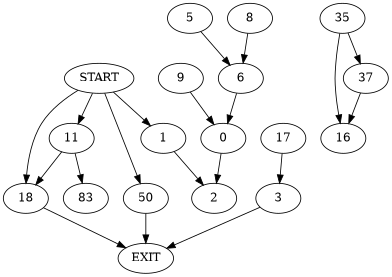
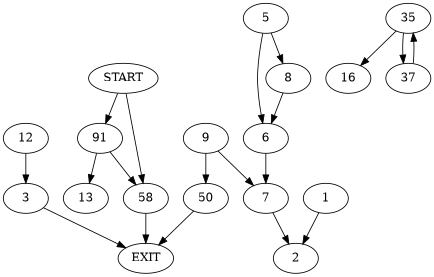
edge "5" -> "8": added
edge "37" -> "16": now "37" -> "35"
edge "START" -> "1": removed
edge "START" -> "50": now "9" -> "50"
node "11": label "11" -> "91"
node "0": label "0" -> "7"
node "17": label "17" -> "12"
node "18": label "18" -> "58"
node "83": label "83" -> "13"
